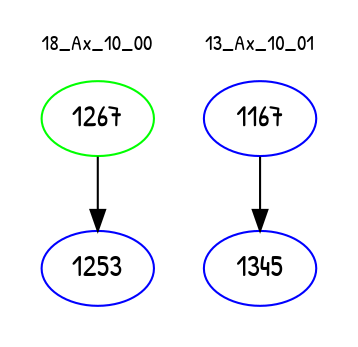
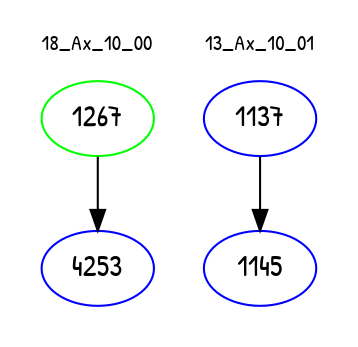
node "1167": label "1167" -> "1137"
node "1253": label "1253" -> "4253"
node "1345": label "1345" -> "1145"
